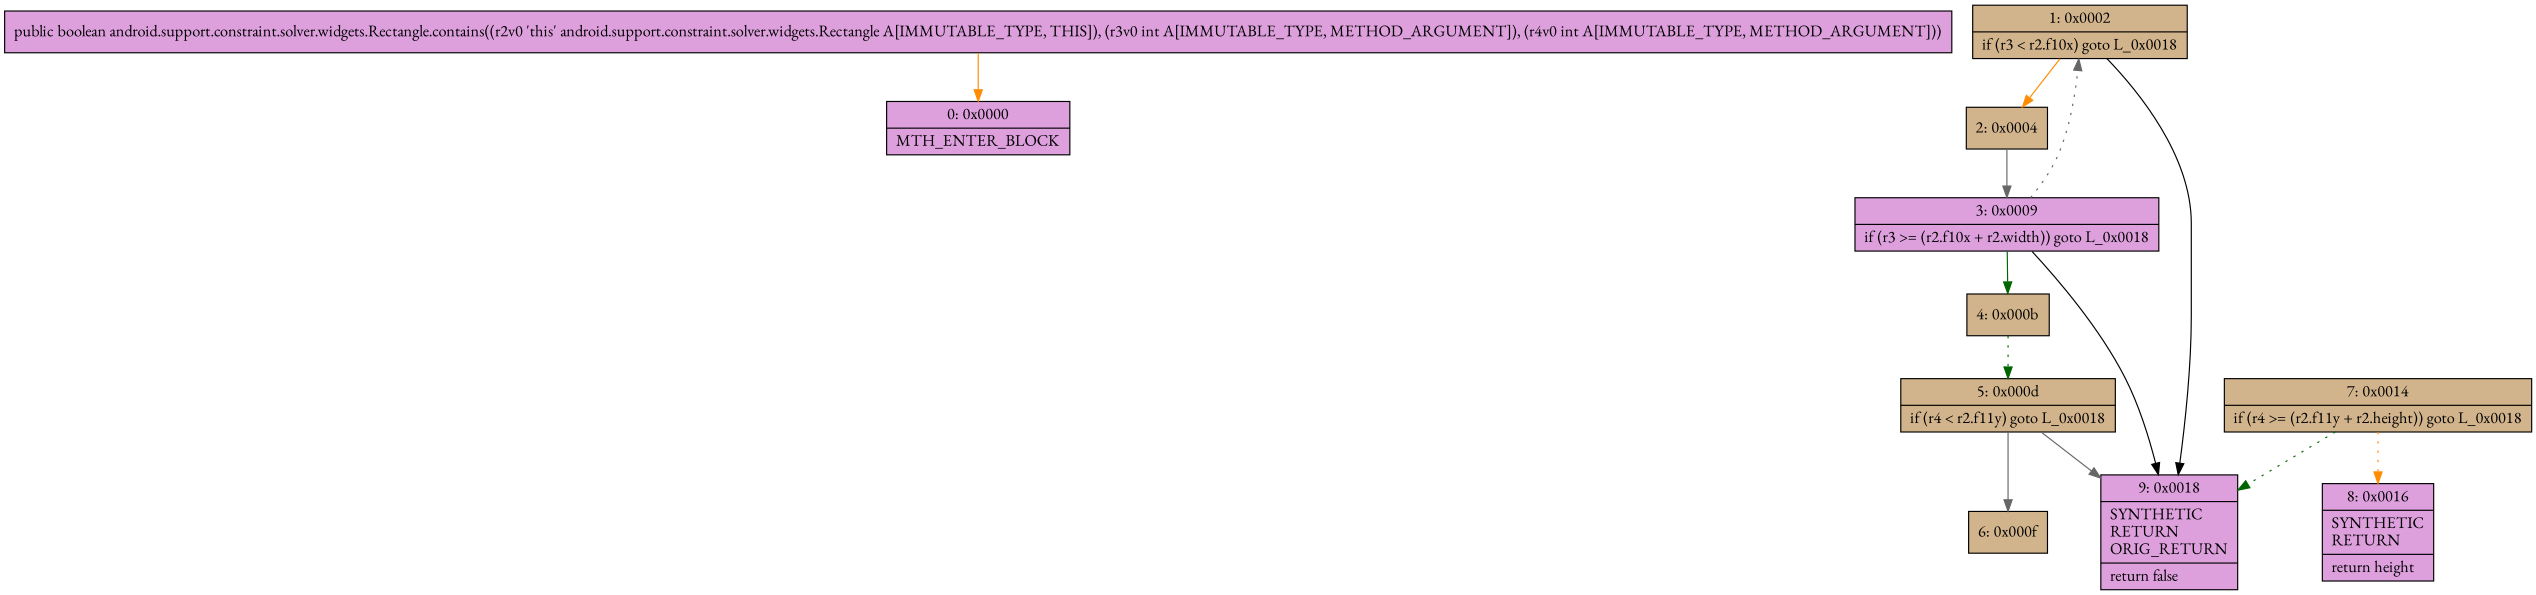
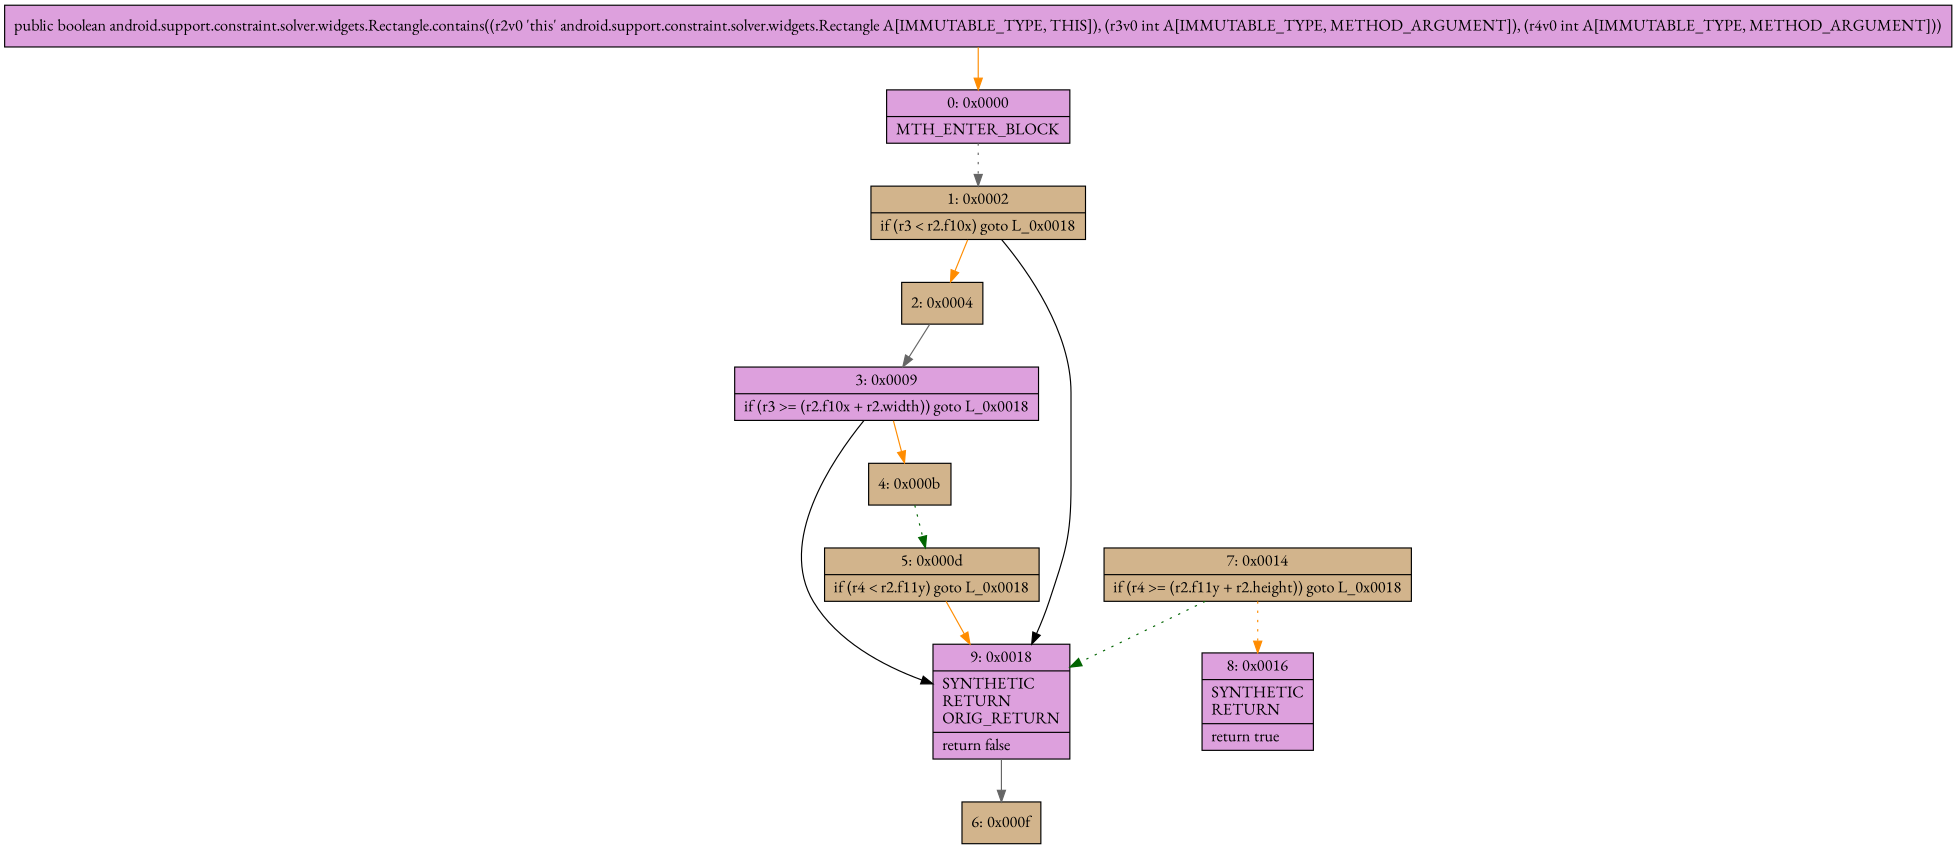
edge "3: 0x0009" -> "1: 0x0002": now "0: 0x0000" -> "1: 0x0002"
edge "3: 0x0009" -> "4: 0x000b": color darkgreen -> darkorange
edge "5: 0x000d" -> "9: 0x0018": color gray40 -> darkorange
edge "5: 0x000d" -> "6: 0x000f": now "9: 0x0018" -> "6: 0x000f"
node "8: 0x0016": text "return height" -> "return true"
